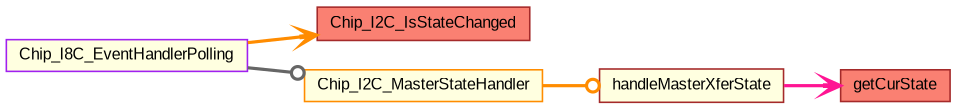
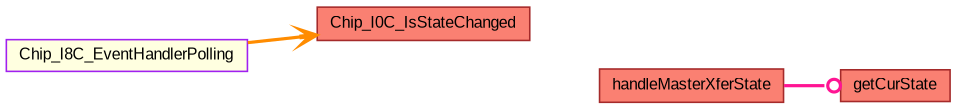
node "Chip_I2C_IsStateChanged": label "Chip_I2C_IsStateChanged" -> "Chip_I0C_IsStateChanged"
node "Chip_I2C_MasterStateHandler": removed
node "handleMasterXferState": fillcolor lightyellow -> salmon
edge "handleMasterXferState" -> "getCurState": arrowhead vee -> odot
